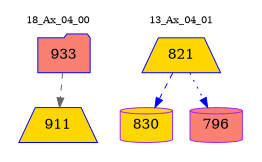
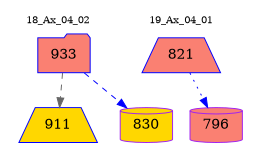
cluster "18_Ax_04_00": label "18_Ax_04_00" -> "18_Ax_04_02"
cluster "13_Ax_04_01": label "13_Ax_04_01" -> "19_Ax_04_01"
node "821": fillcolor gold -> salmon
edge "821" -> "830": now "933" -> "830"
